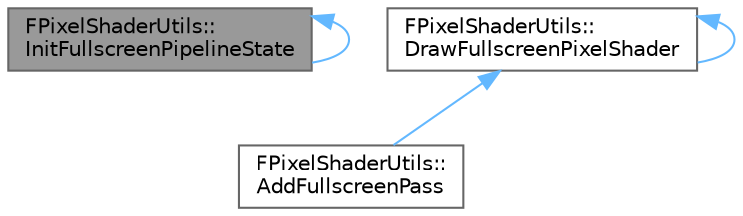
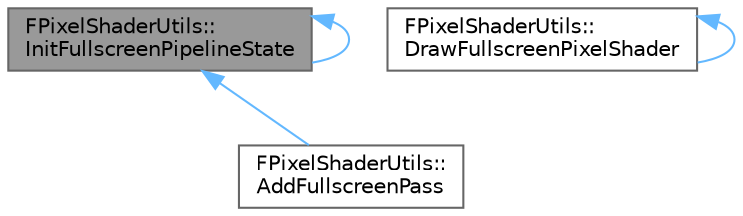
edge "FPixelShaderUtils:: AddFullscreenPass" -> "FPixelShaderUtils:: DrawFullscreenPixelShader": now "FPixelShaderUtils:: AddFullscreenPass" -> "FPixelShaderUtils:: InitFullscreenPipelineState"
